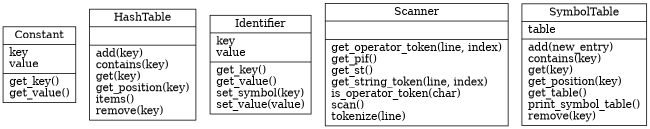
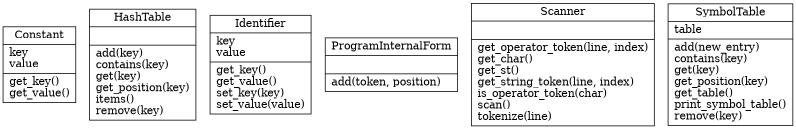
node "Scanner": text "get_pif()" -> "get_char()"
node "ProgramInternalForm": added
node "Identifier": text "set_symbol(key)" -> "set_key(key)"
